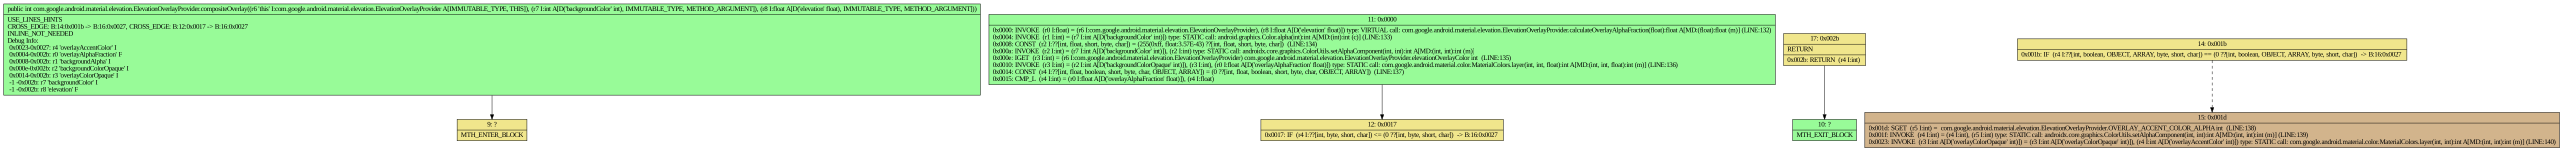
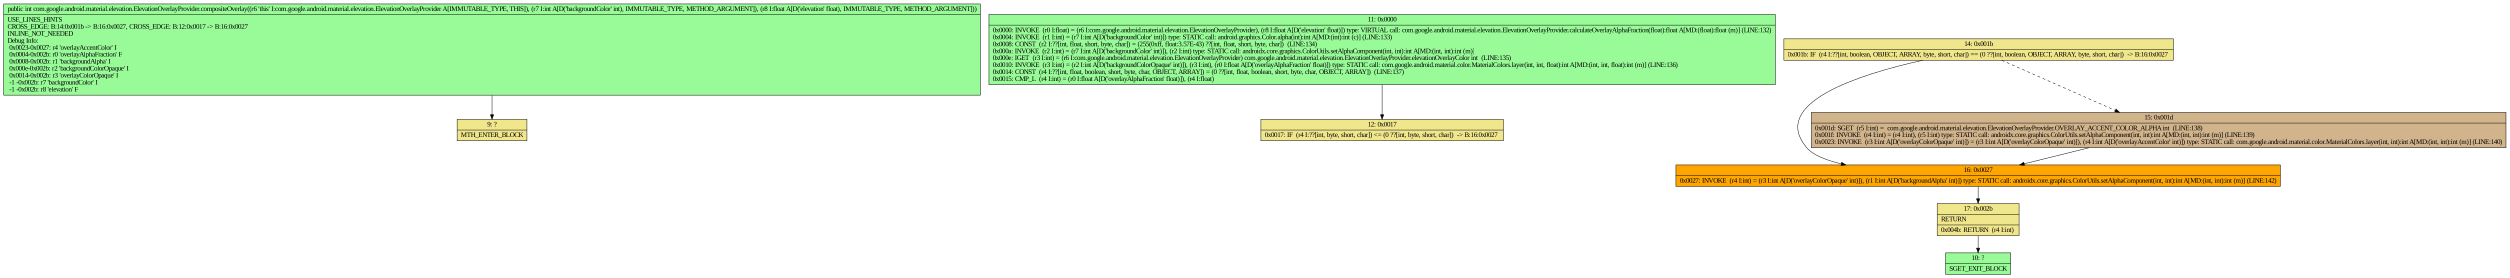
node "17: 0x002b": text "0x002b: RETURN  (r4 I:int)" -> "0x004b: RETURN  (r4 I:int)"
node "10: ?": text "MTH_EXIT_BLOCK" -> "SGET_EXIT_BLOCK"
node "16: 0x0027": added
